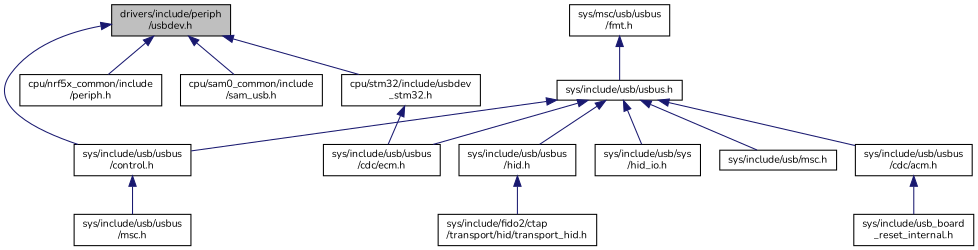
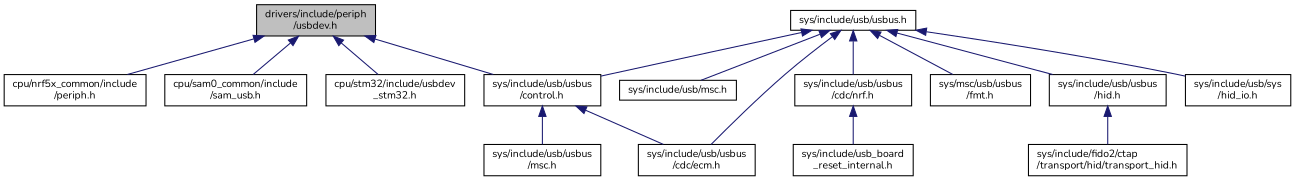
edge "sys/include/usb/usbus.h" -> "sys/msc/usb/usbus /fmt.h": reversed
edge "sys/include/usb/usbus /cdc/ecm.h" -> "cpu/stm32/include/usbdev _stm32.h": now "sys/include/usb/usbus /cdc/ecm.h" -> "sys/include/usb/usbus /control.h"
node "sys/include/usb/usbus /cdc/acm.h": label "sys/include/usb/usbus /cdc/acm.h" -> "sys/include/usb/usbus /cdc/nrf.h"
